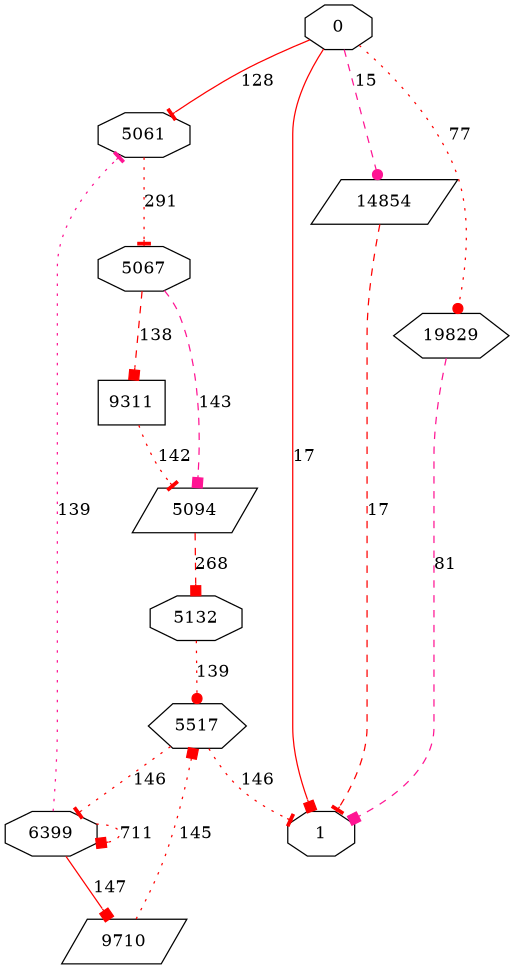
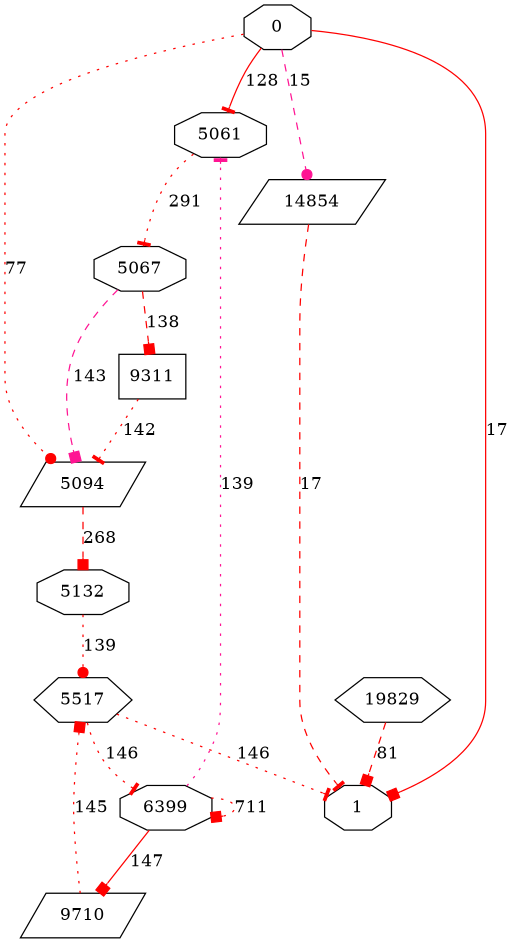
edge "0" -> "19829": now "0" -> "5094"
edge "19829" -> "1": color deeppink -> red
